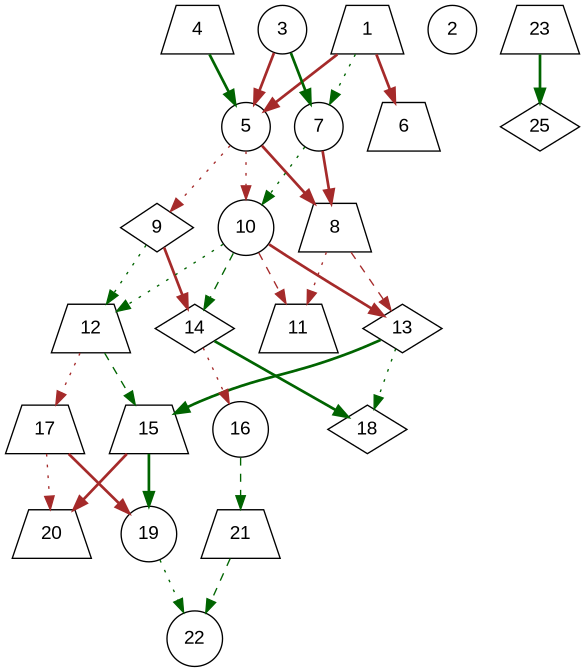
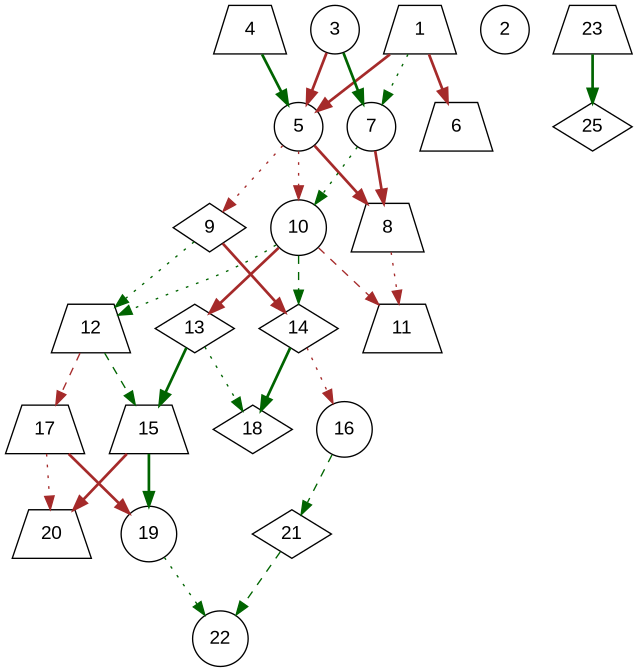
edge "8" -> "13": removed
edge "12" -> "17": style dotted -> dashed
node "21": shape trapezium -> diamond
